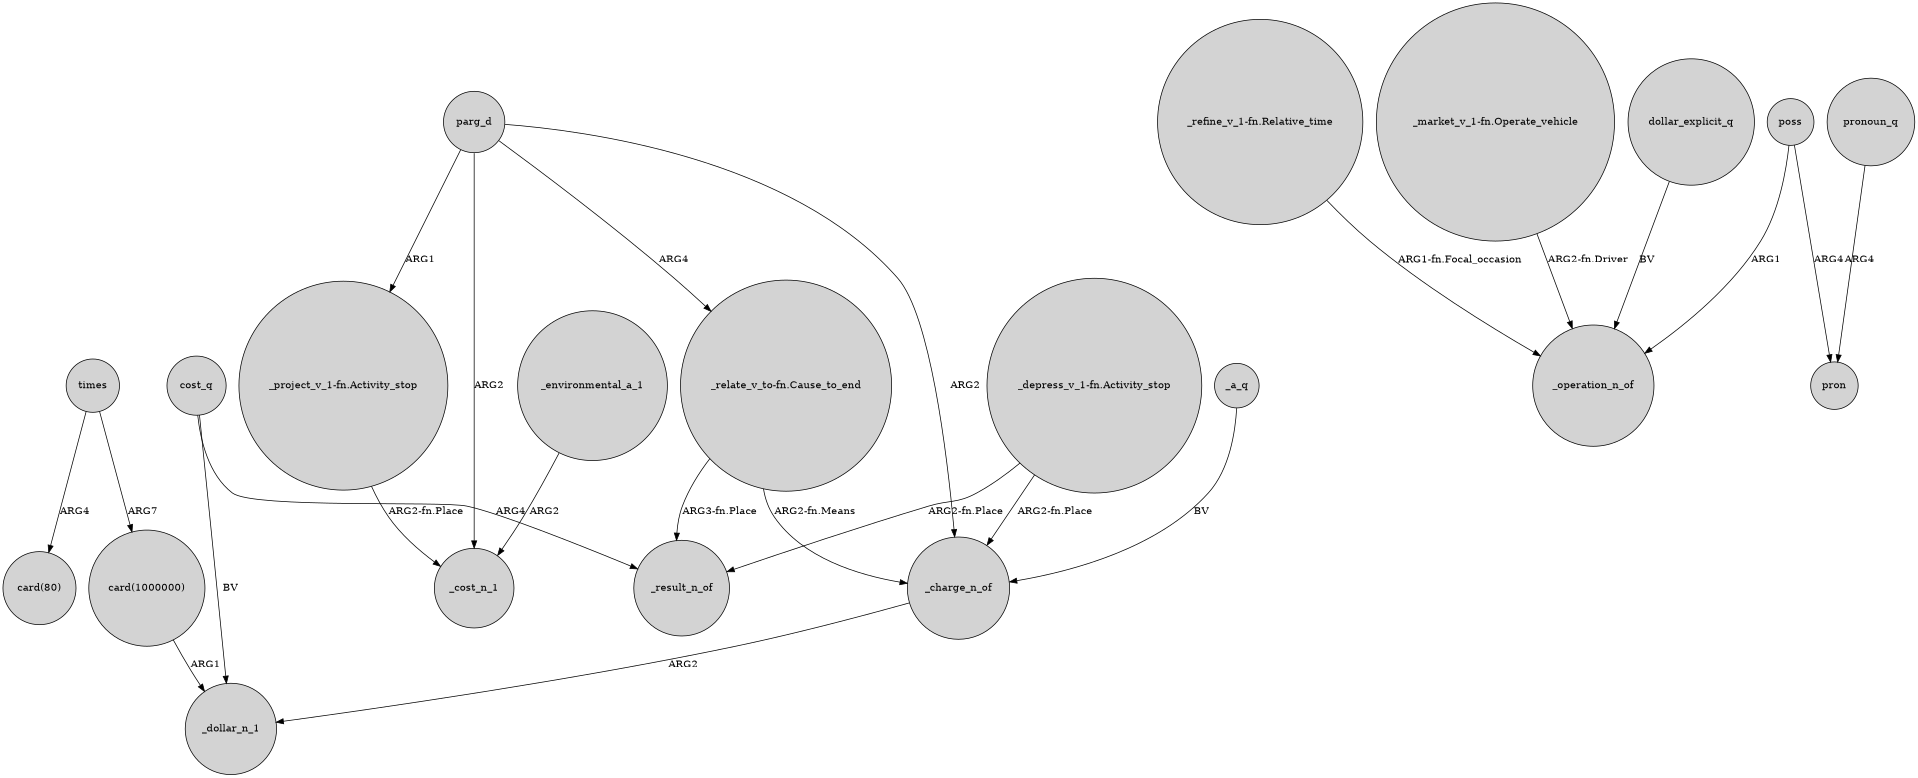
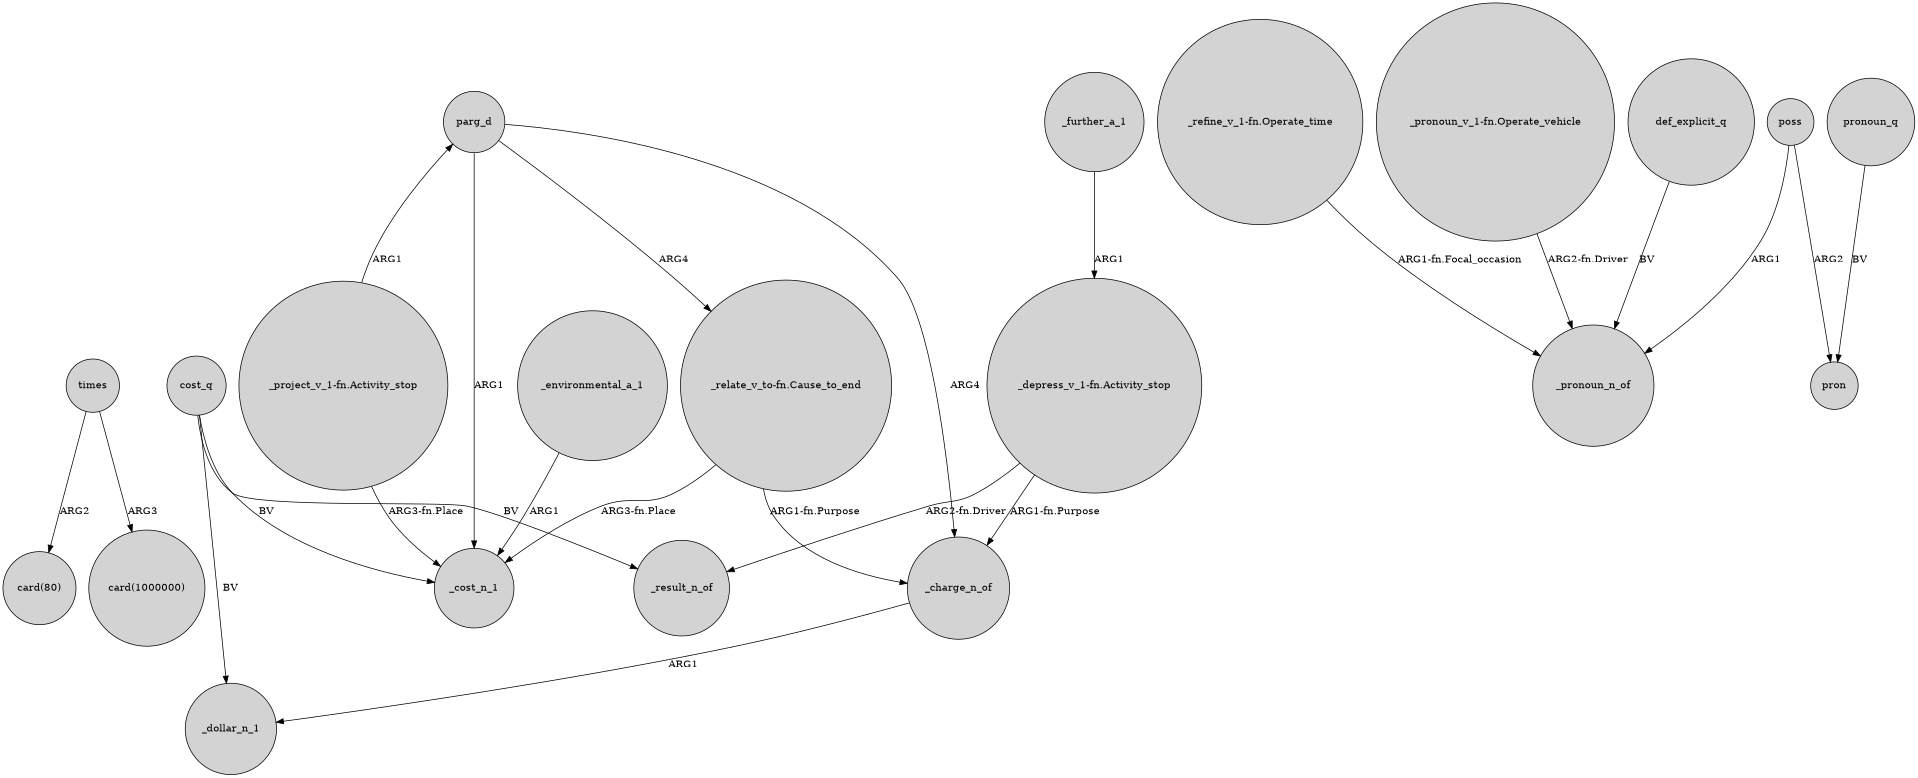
node "_further_a_1": added
node "_refine_v_1-fn.Relative_time": label "_refine_v_1-fn.Relative_time" -> "_refine_v_1-fn.Operate_time"
node "_market_v_1-fn.Operate_vehicle": label "_market_v_1-fn.Operate_vehicle" -> "_pronoun_v_1-fn.Operate_vehicle"
node "dollar_explicit_q": label "dollar_explicit_q" -> "def_explicit_q"
edge "parg_d" -> "_project_v_1-fn.Activity_stop": reversed
edge "poss" -> "pron": label "ARG4" -> "ARG2"
edge "pronoun_q" -> "pron": label "ARG4" -> "BV"
edge "parg_d" -> "_cost_n_1": label "ARG2" -> "ARG1"
edge "parg_d" -> "_charge_n_of": label "ARG2" -> "ARG4"
node "_a_q": removed
node "_operation_n_of": label "_operation_n_of" -> "_pronoun_n_of"
edge "_relate_v_to-fn.Cause_to_end" -> "_result_n_of": now "_relate_v_to-fn.Cause_to_end" -> "_cost_n_1"
edge "times" -> "card(80)": label "ARG4" -> "ARG2"
edge "times" -> "card(1000000)": label "ARG7" -> "ARG3"
edge "_project_v_1-fn.Activity_stop" -> "_cost_n_1": label "ARG2-fn.Place" -> "ARG3-fn.Place"
edge "cost_q" -> "_result_n_of": label "ARG4" -> "BV"
edge "_environmental_a_1" -> "_cost_n_1": label "ARG2" -> "ARG1"
edge "_relate_v_to-fn.Cause_to_end" -> "_charge_n_of": label "ARG2-fn.Means" -> "ARG1-fn.Purpose"
edge "_depress_v_1-fn.Activity_stop" -> "_result_n_of": label "ARG2-fn.Place" -> "ARG2-fn.Driver"
edge "_depress_v_1-fn.Activity_stop" -> "_charge_n_of": label "ARG2-fn.Place" -> "ARG1-fn.Purpose"
edge "cost_q" -> "_cost_n_1": added, label "BV"
edge "card(1000000)" -> "_dollar_n_1": removed, label "ARG1"
edge "_charge_n_of" -> "_dollar_n_1": label "ARG2" -> "ARG1"
